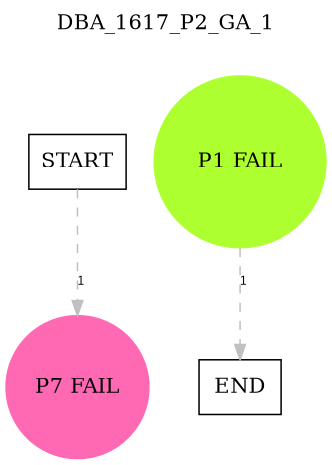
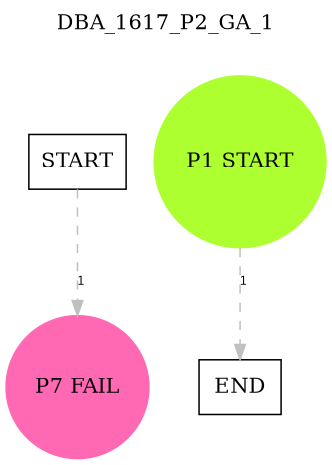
node "P1 FAIL": label "P1 FAIL" -> "P1 START"
